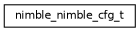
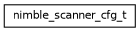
node "nimble_nimble_cfg_t": label "nimble_nimble_cfg_t" -> "nimble_scanner_cfg_t"
